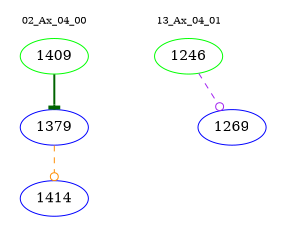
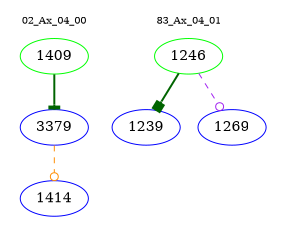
cluster "13_Ax_04_01": label "13_Ax_04_01" -> "83_Ax_04_01"
node "1379": label "1379" -> "3379"
node "1239": added
